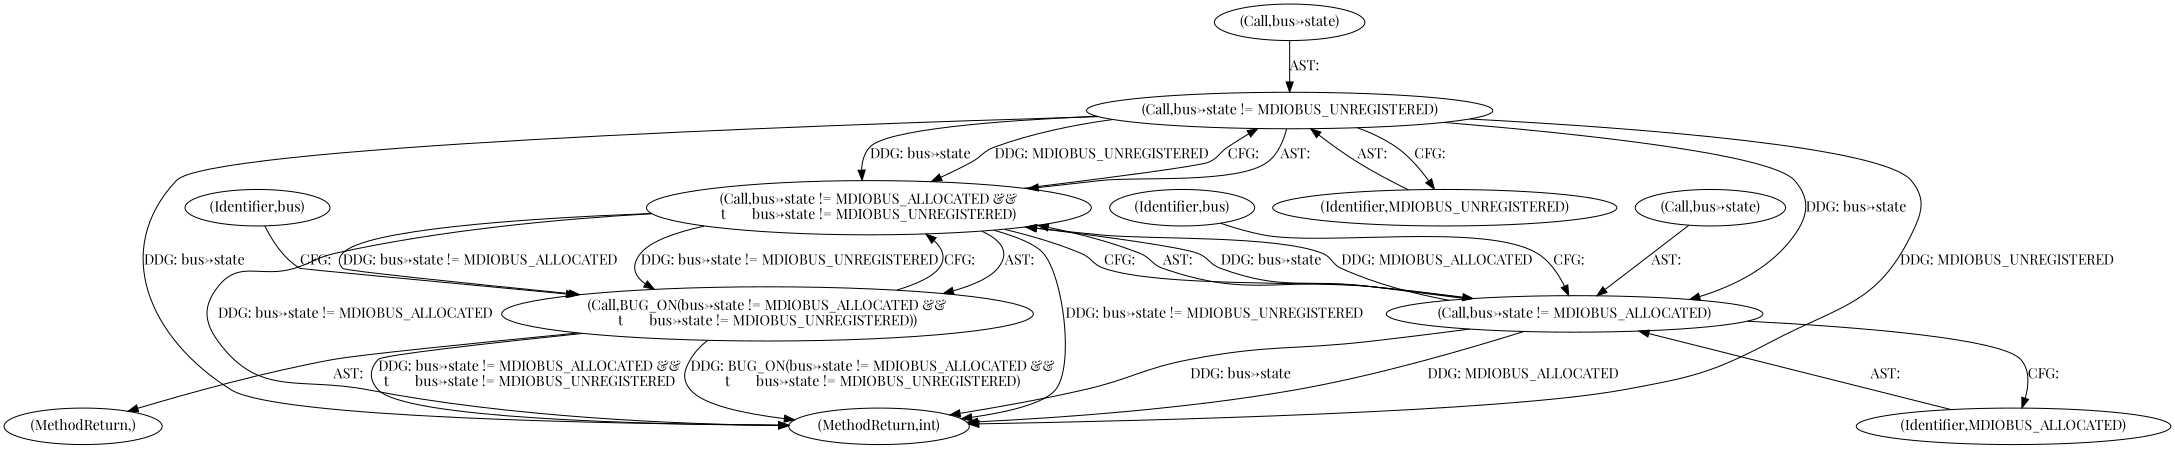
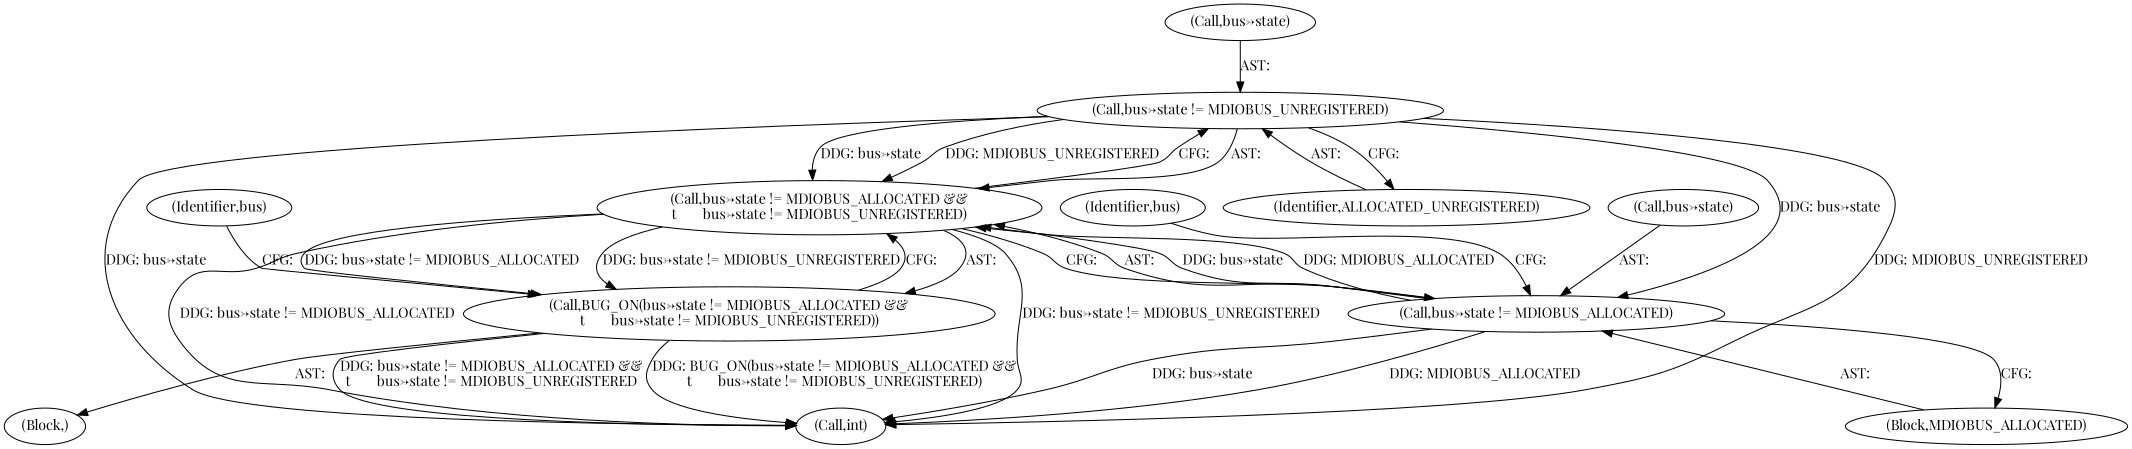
node "(Identifier,MDIOBUS_UNREGISTERED)": label "(Identifier,MDIOBUS_UNREGISTERED)" -> "(Identifier,ALLOCATED_UNREGISTERED)"
node "(MethodReturn,)": label "(MethodReturn,)" -> "(Block,)"
node "(MethodReturn,int)": label "(MethodReturn,int)" -> "(Call,int)"
node "(Identifier,MDIOBUS_ALLOCATED)": label "(Identifier,MDIOBUS_ALLOCATED)" -> "(Block,MDIOBUS_ALLOCATED)"
